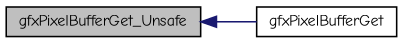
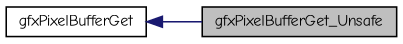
edge "gfxPixelBufferGet" -> "gfxPixelBufferGet_Unsafe": reversed
